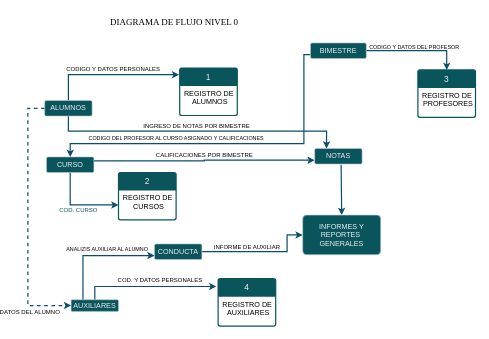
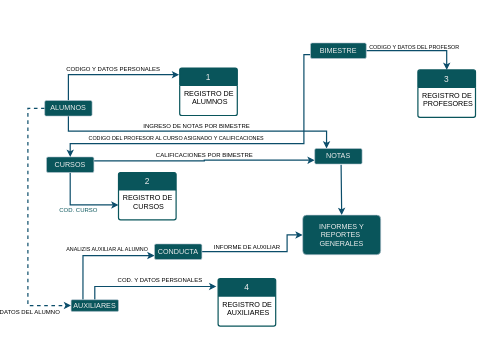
node "DIAGRAMA DE FLUJO NIVEL 0": removed
node "CURSO": label "CURSO" -> "CURSOS"
